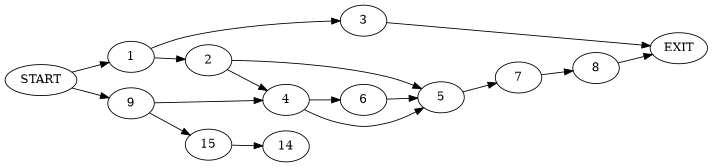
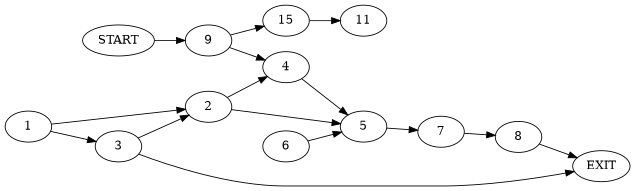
edge "START" -> "1": removed
edge "4" -> "6": removed
edge "3" -> "2": added
node "14": label "14" -> "11"
